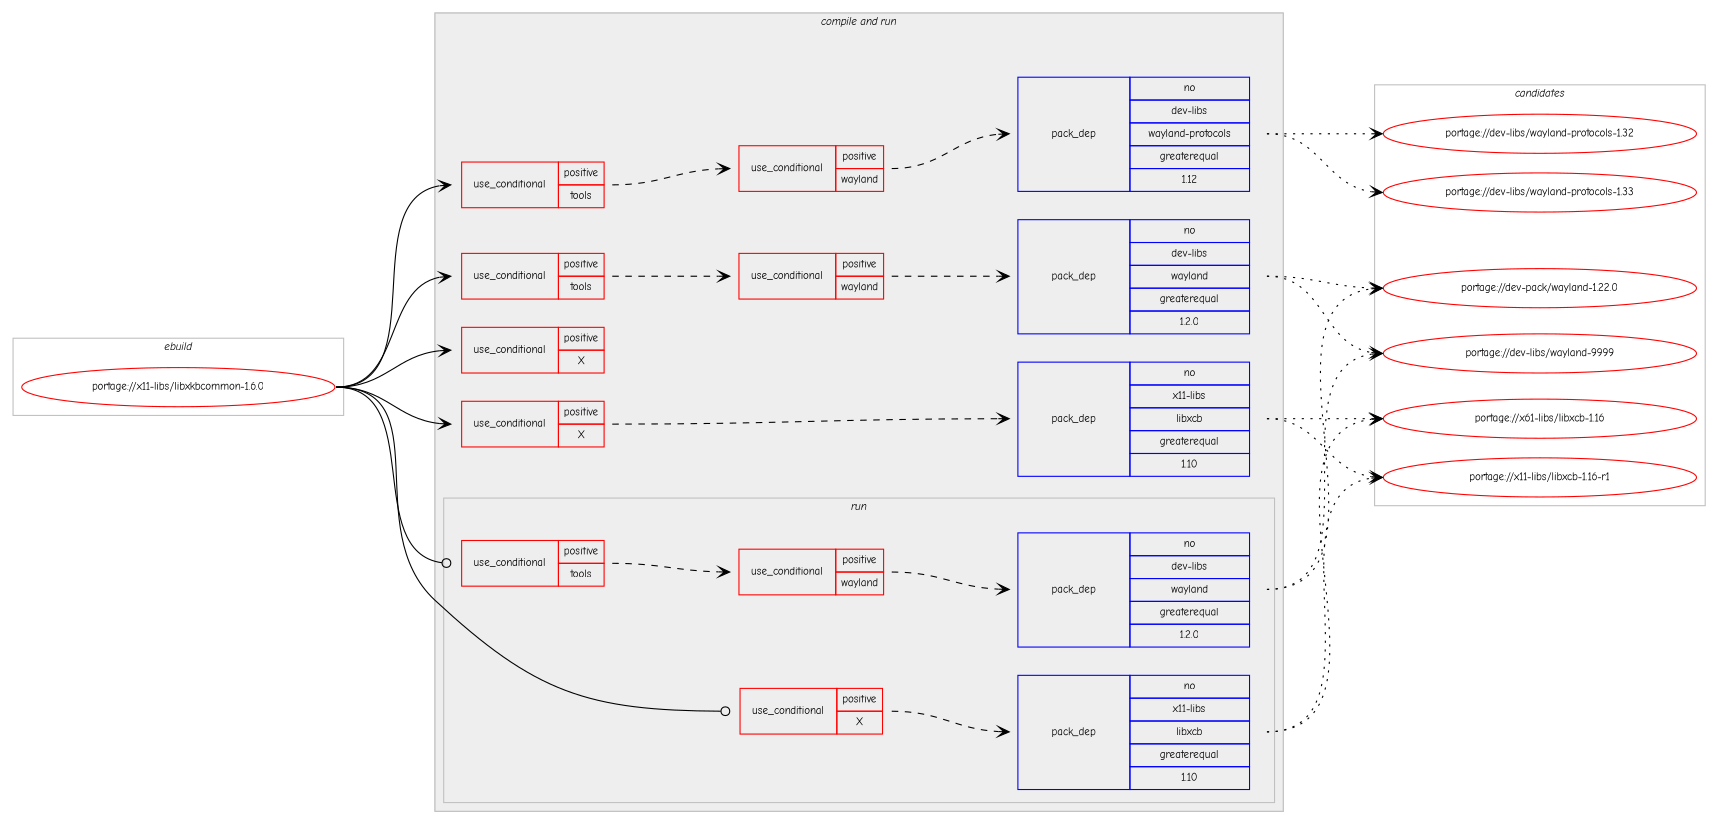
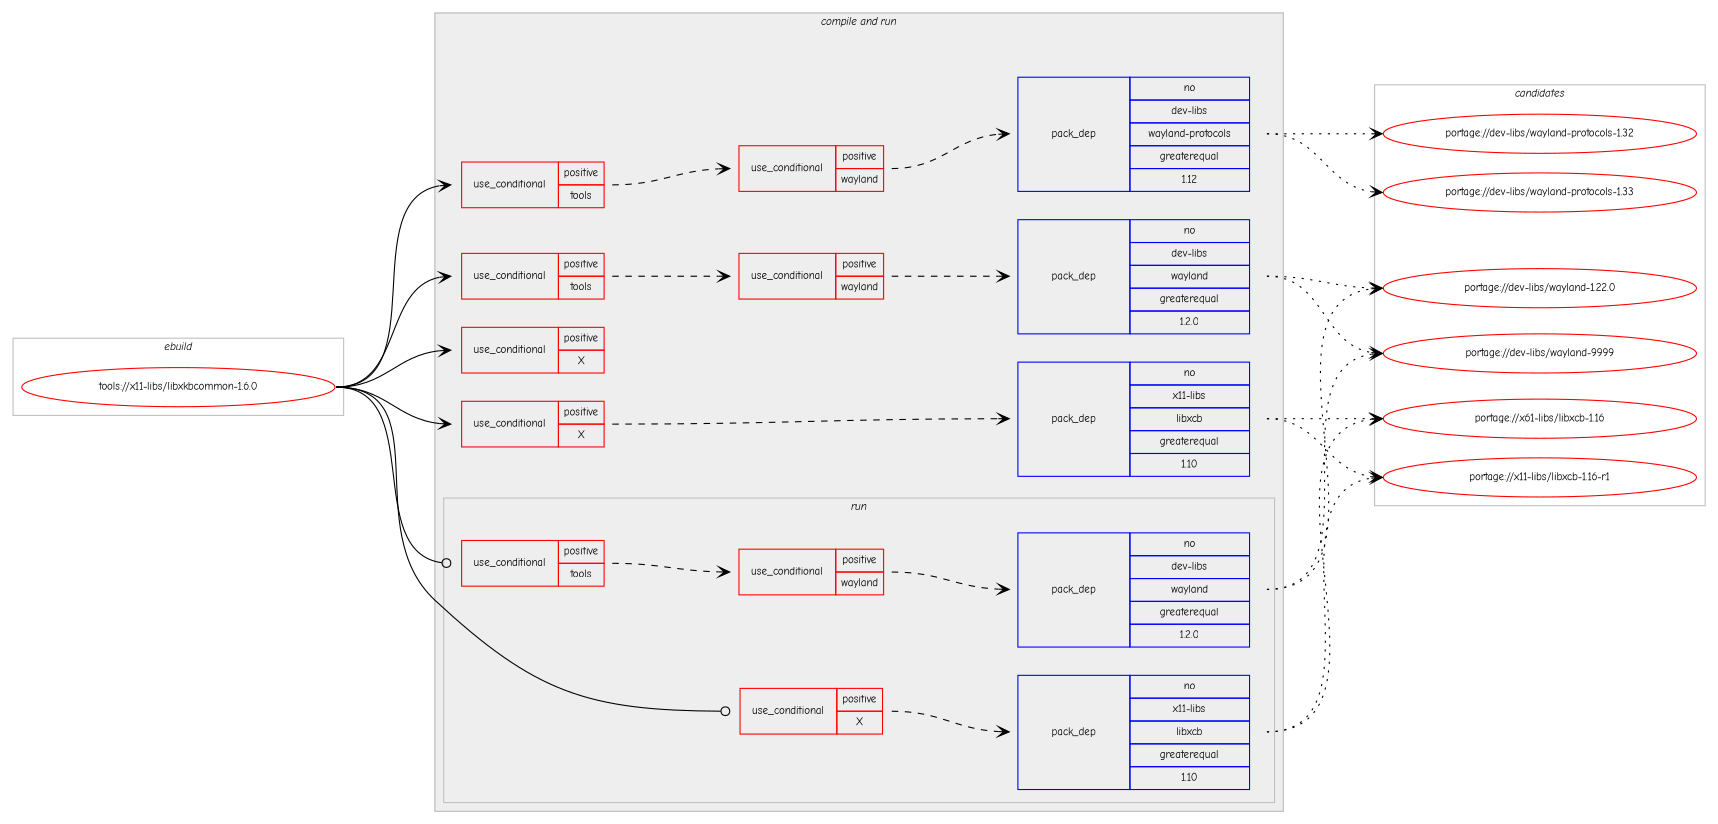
node "portage://dev-pack/wayland-1.22.0": label "portage://dev-pack/wayland-1.22.0" -> "portage://dev-libs/wayland-1.22.0"
node "portage://x11-libs/libxkbcommon-1.6.0": label "portage://x11-libs/libxkbcommon-1.6.0" -> "tools://x11-libs/libxkbcommon-1.6.0"
